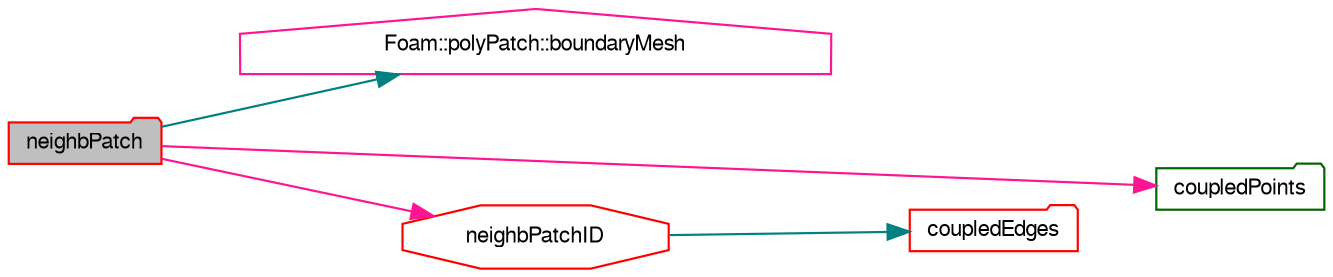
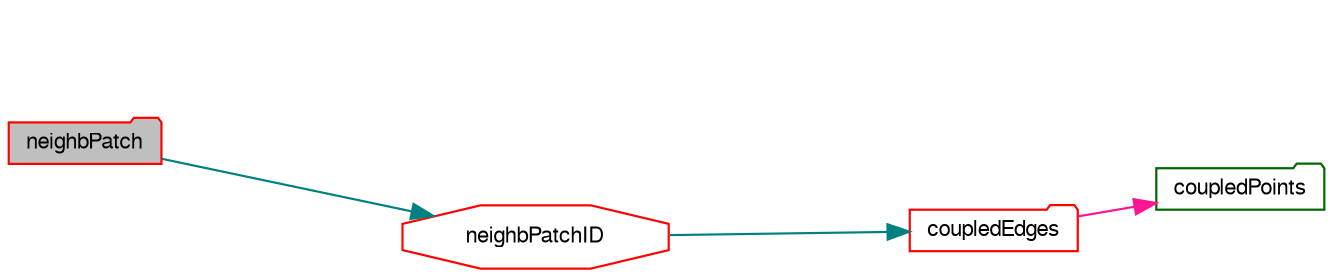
node "Foam::polyPatch::boundaryMesh": removed
edge "neighbPatch" -> "coupledPoints": now "coupledEdges" -> "coupledPoints"
edge "neighbPatch" -> "neighbPatchID": color deeppink -> teal
